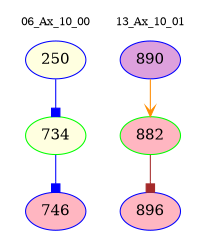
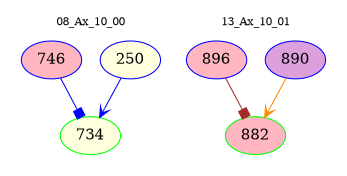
cluster "06_Ax_10_00": label "06_Ax_10_00" -> "08_Ax_10_00"
edge "250" -> "734": arrowhead box -> vee
edge "734" -> "746": reversed
edge "882" -> "896": reversed
